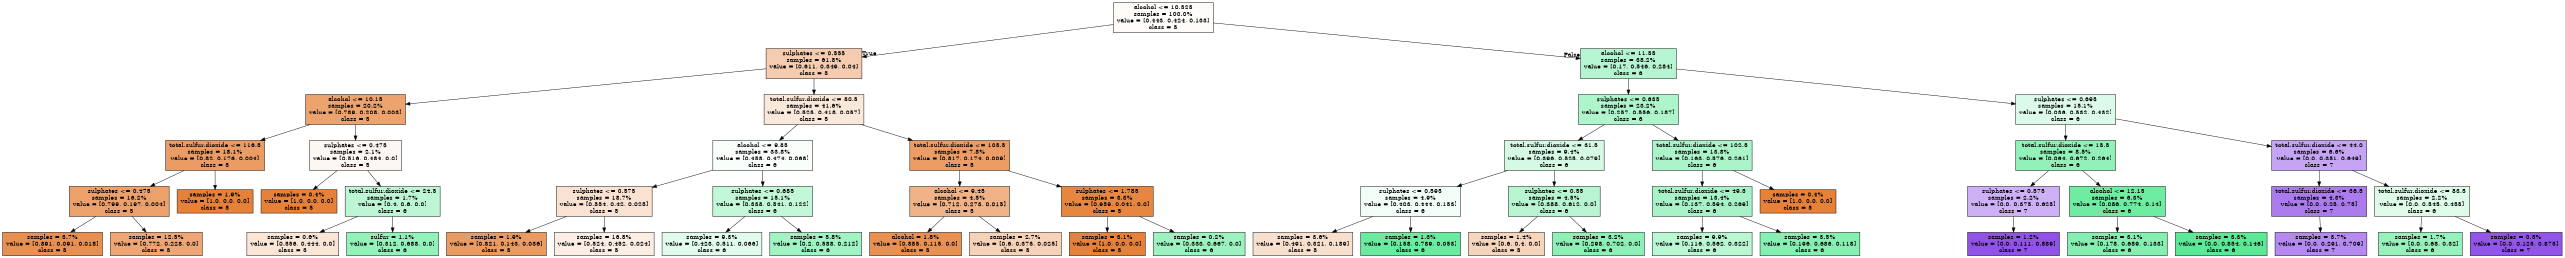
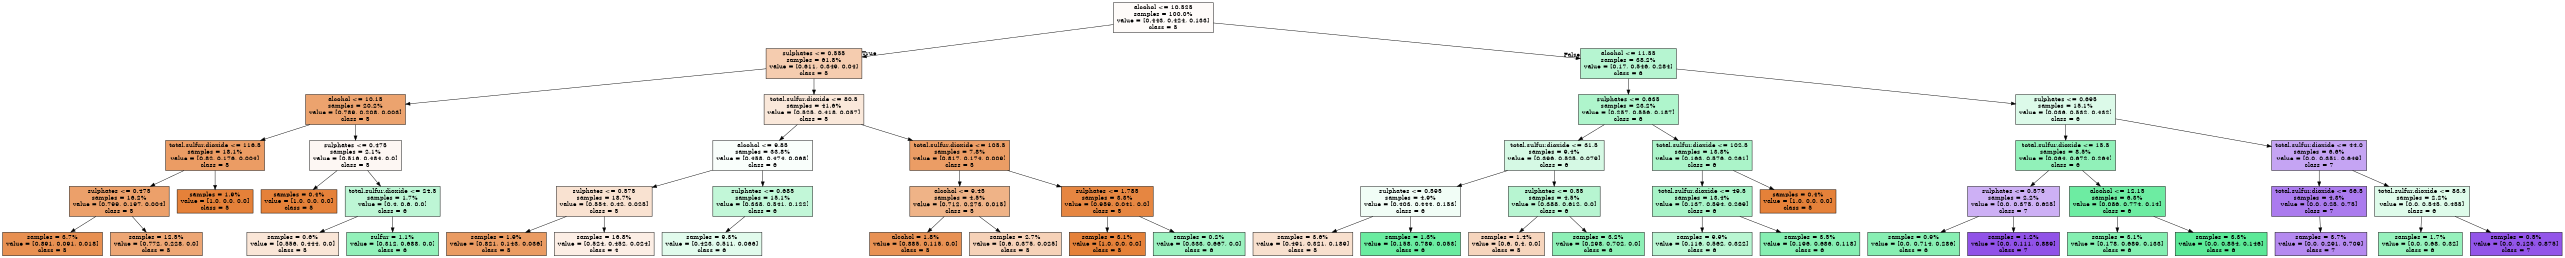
node "samples = 16.8% value = [0.524, 0.452, 0.024] class = 5": label "samples = 16.8% value = [0.524, 0.452, 0.024] class = 5" -> "samples = 16.8% value = [0.524, 0.452, 0.024] class = 4"
node "samples = 5.8% value = [0.2, 0.588, 0.212] class = 6": removed
node "samples = 0.9% value = [0.0, 0.714, 0.286] class = 6": added
